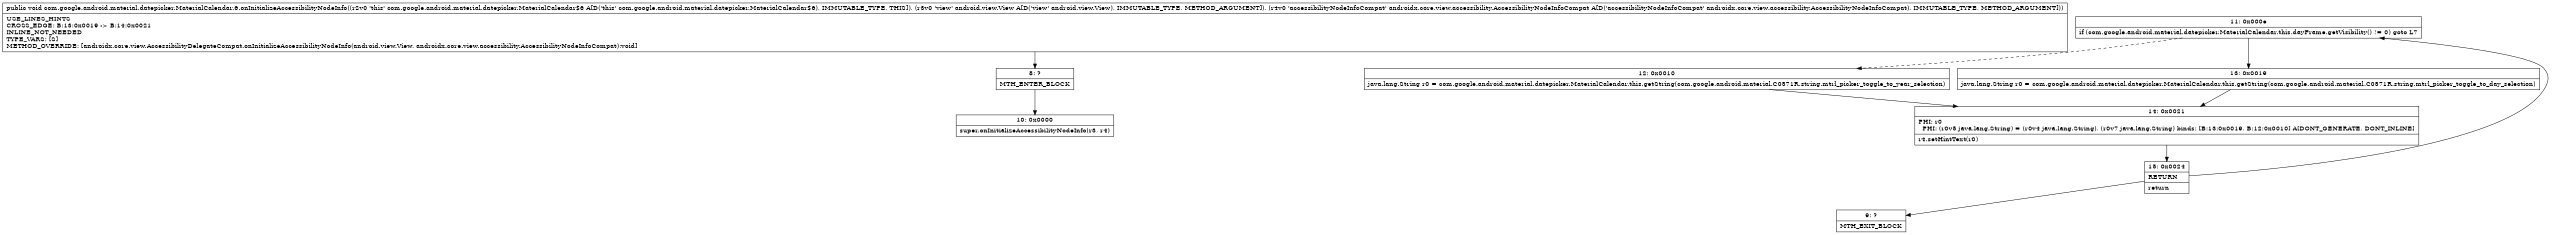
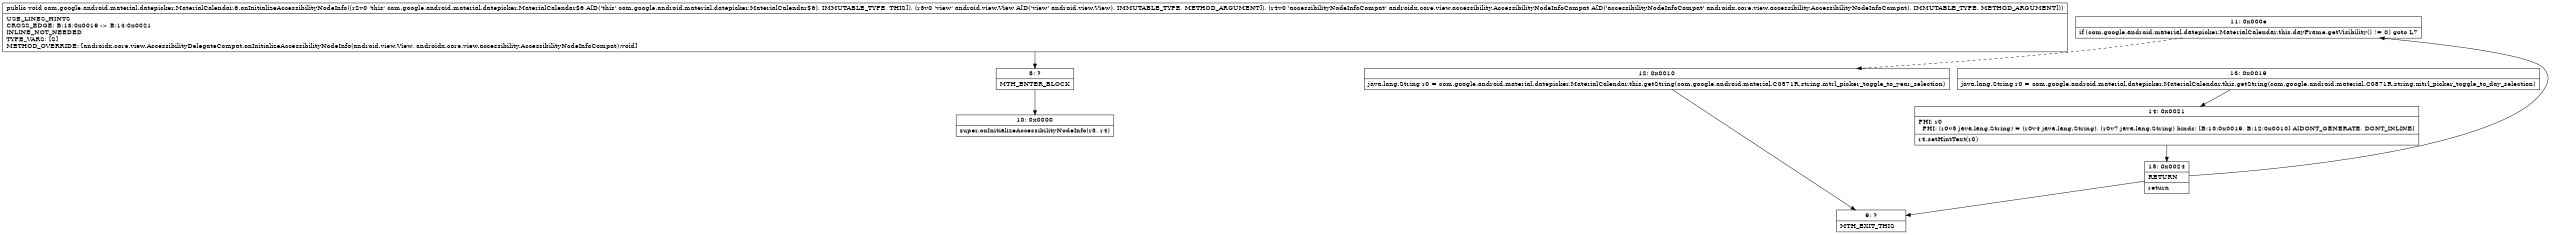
edge "11: 0x000e" -> "13: 0x0019": removed
edge "12: 0x0010" -> "14: 0x0021": now "12: 0x0010" -> "9: ?"
node "9: ?": text "MTH_EXIT_BLOCK" -> "MTH_EXIT_THIS"
